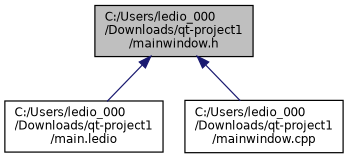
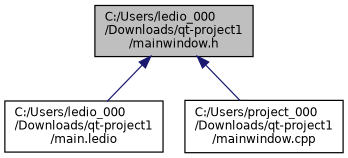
node "C:/Users/ledio_000 /Downloads/qt-project1 /mainwindow.cpp": label "C:/Users/ledio_000 /Downloads/qt-project1 /mainwindow.cpp" -> "C:/Users/project_000 /Downloads/qt-project1 /mainwindow.cpp"
